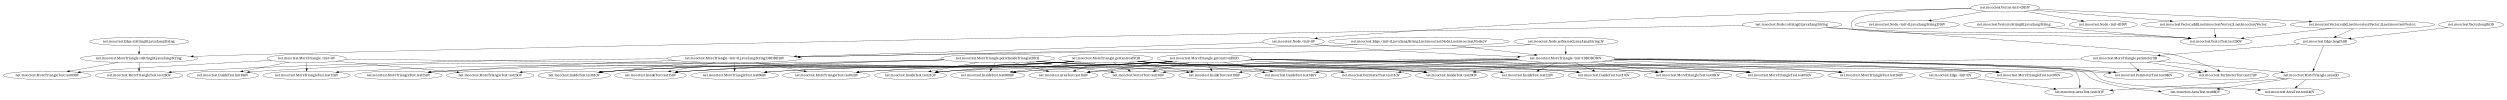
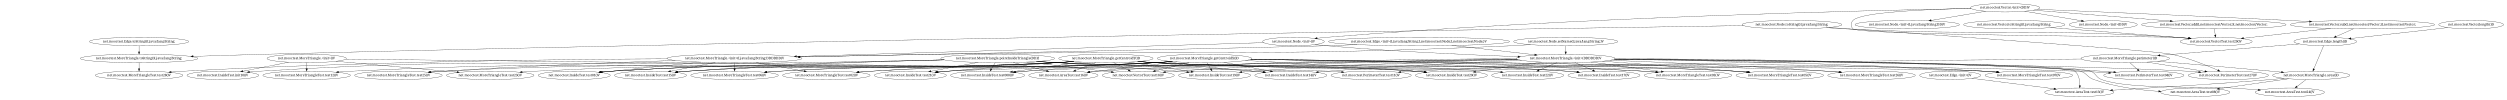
edge "net.mooctest.MoreTriangle.pointInsideTriangle(DD)Z" -> "net.mooctest.InsideTest.test14()V": added
node "net.mooctest.MoreTriangleTest.test09()V": removed
